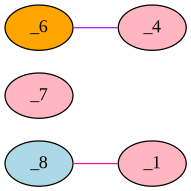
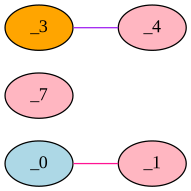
node "_6": label "_6" -> "_3"
node "_8": label "_8" -> "_0"
